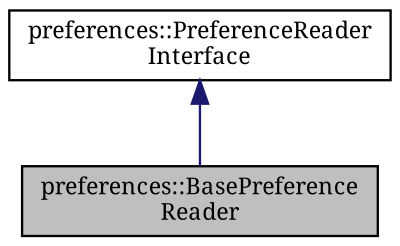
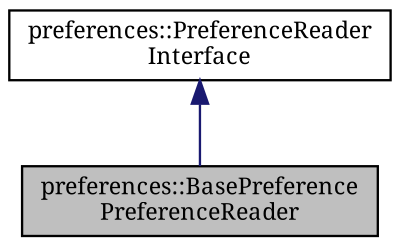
node "preferences::BasePreference Reader": label "preferences::BasePreference Reader" -> "preferences::BasePreference PreferenceReader"
